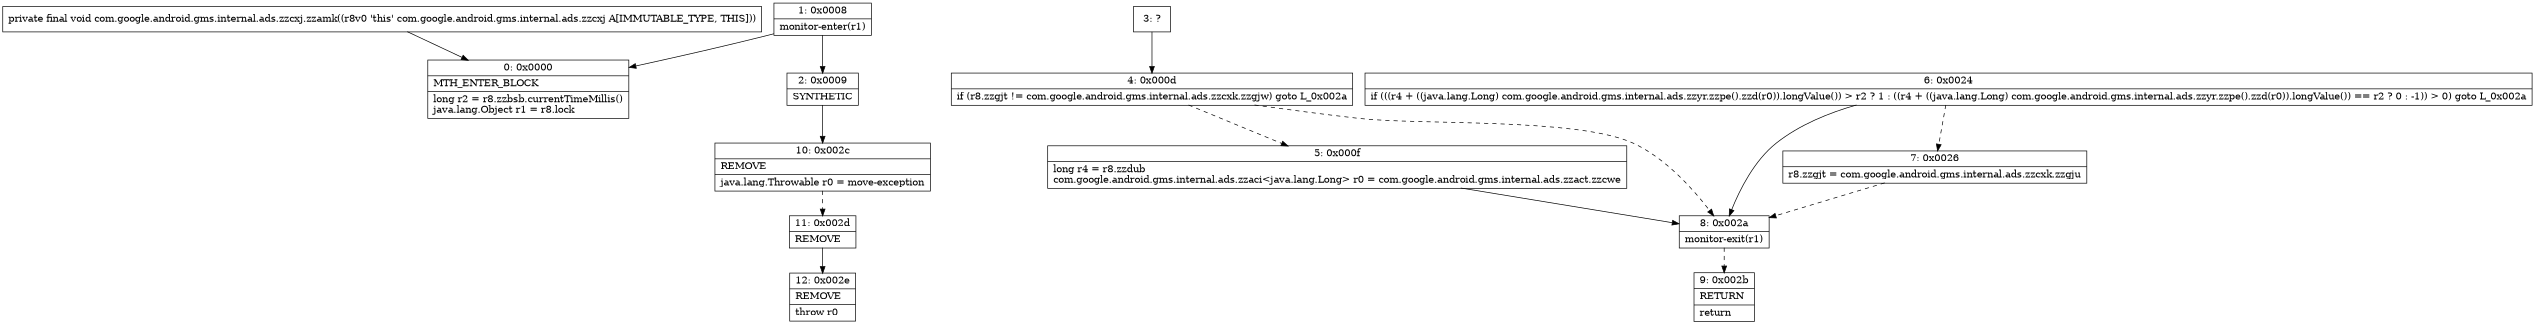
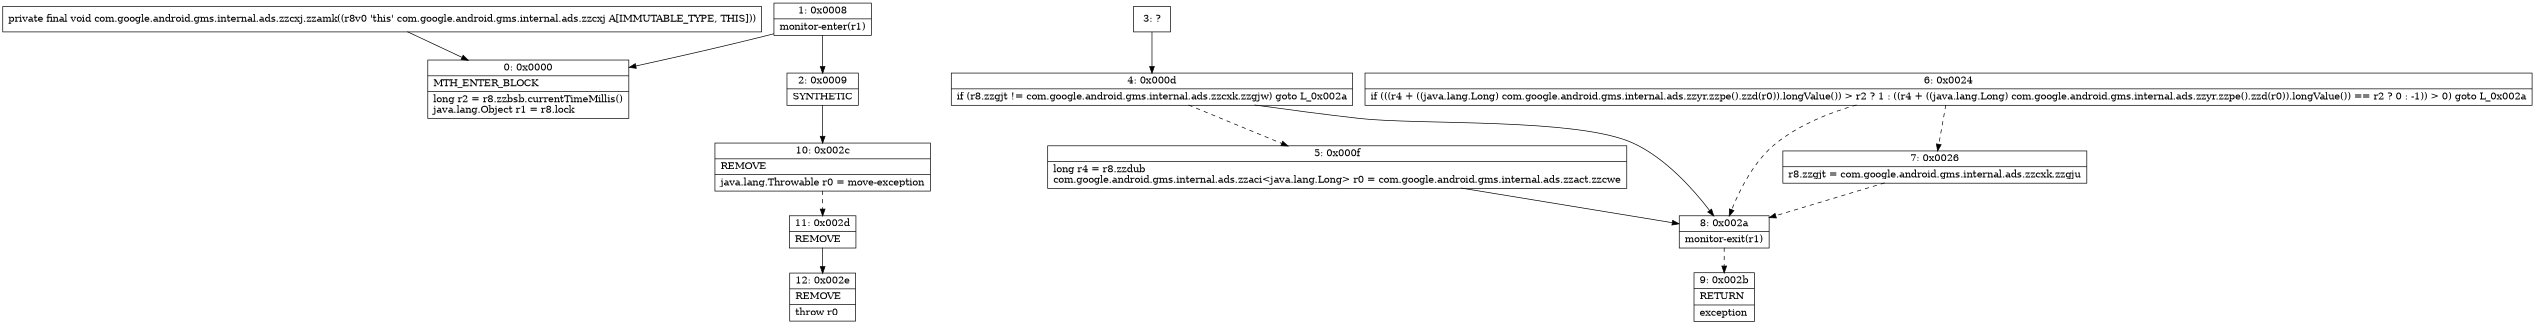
edge "4: 0x000d" -> "8: 0x002a": style dashed -> solid
edge "6: 0x0024" -> "8: 0x002a": style solid -> dashed
node "9: 0x002b": text "return" -> "exception"
